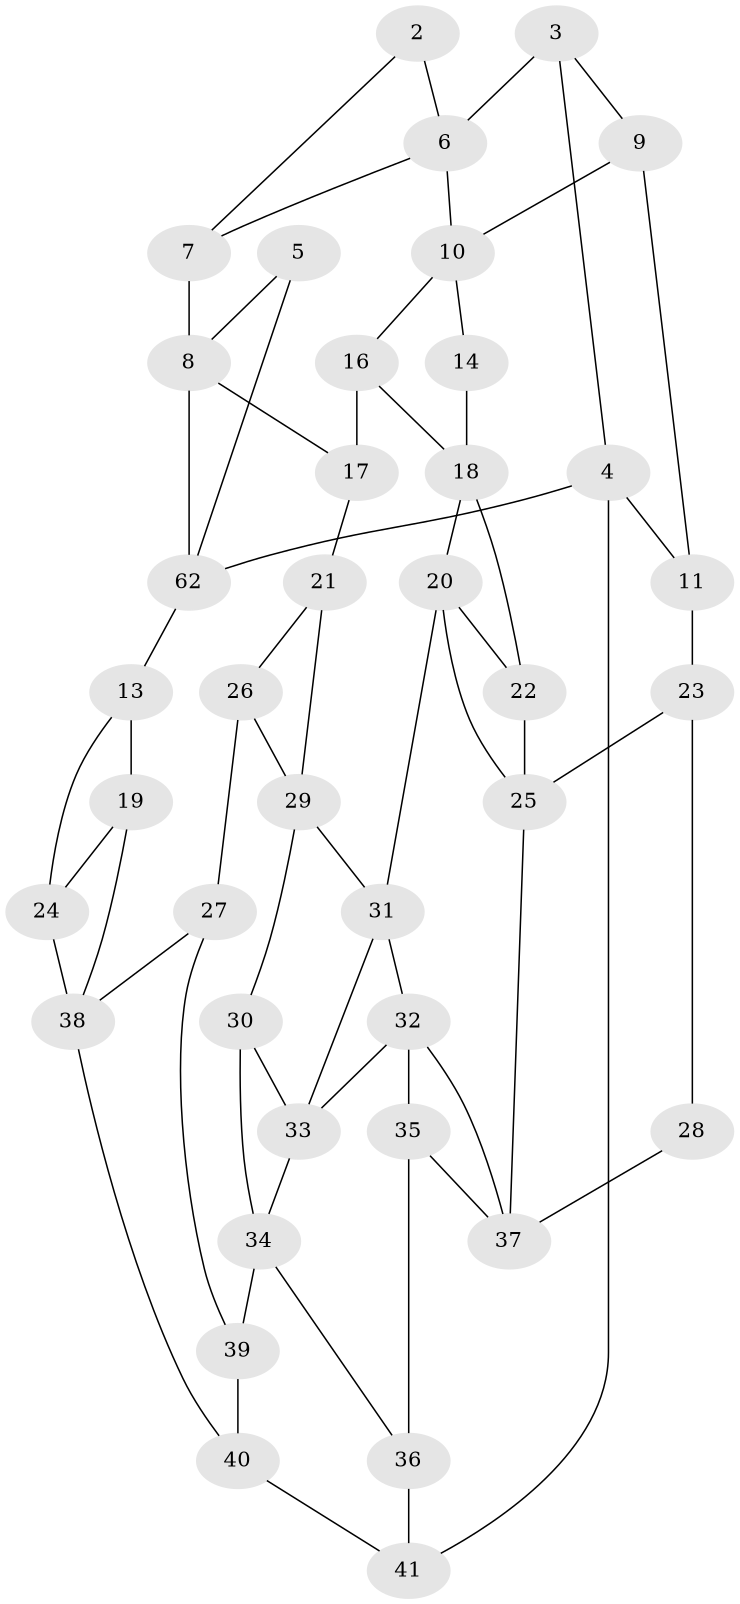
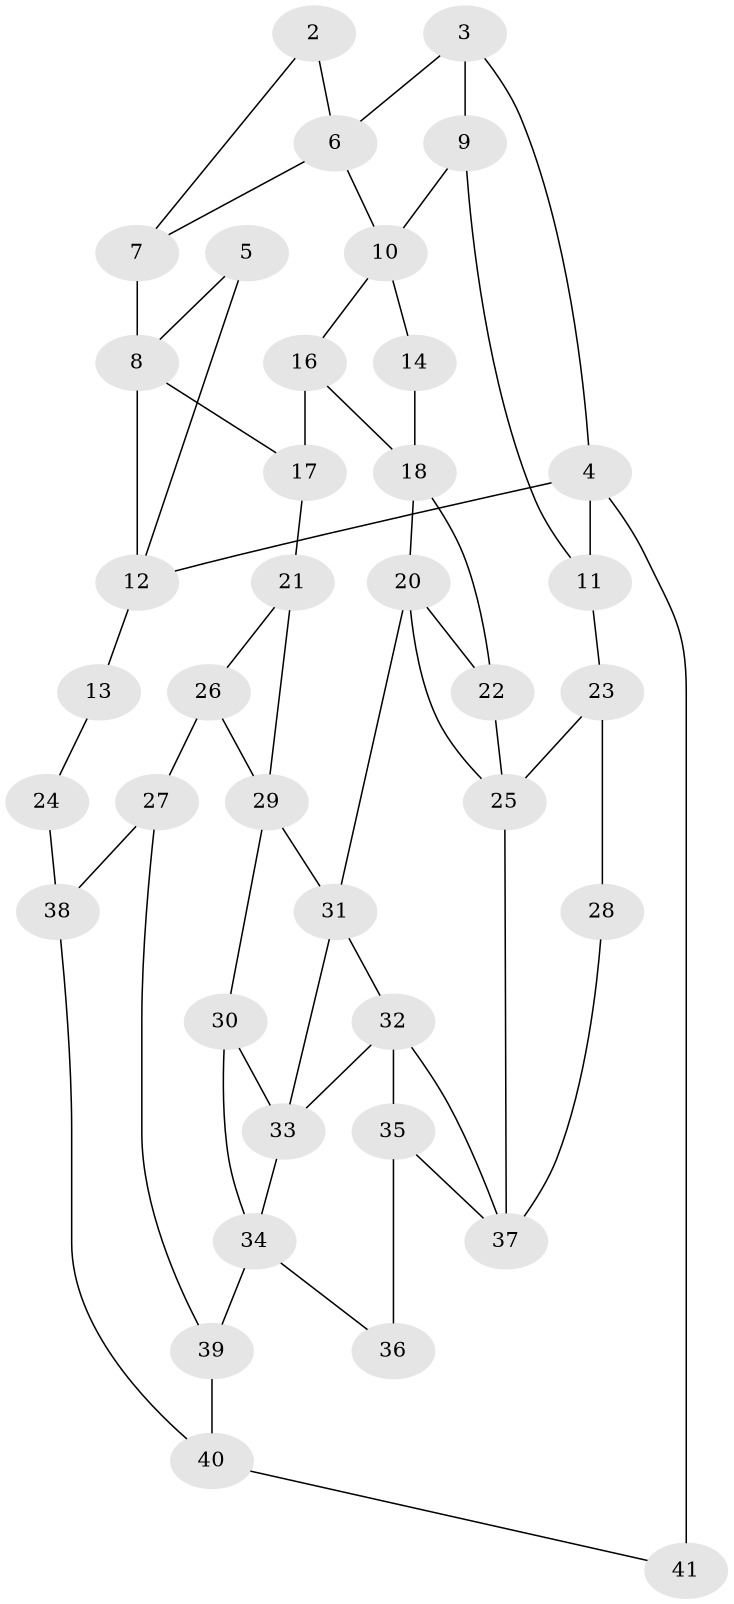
node "62": label "62" -> "12"
node "19": removed
edge "36" -- "41": removed
